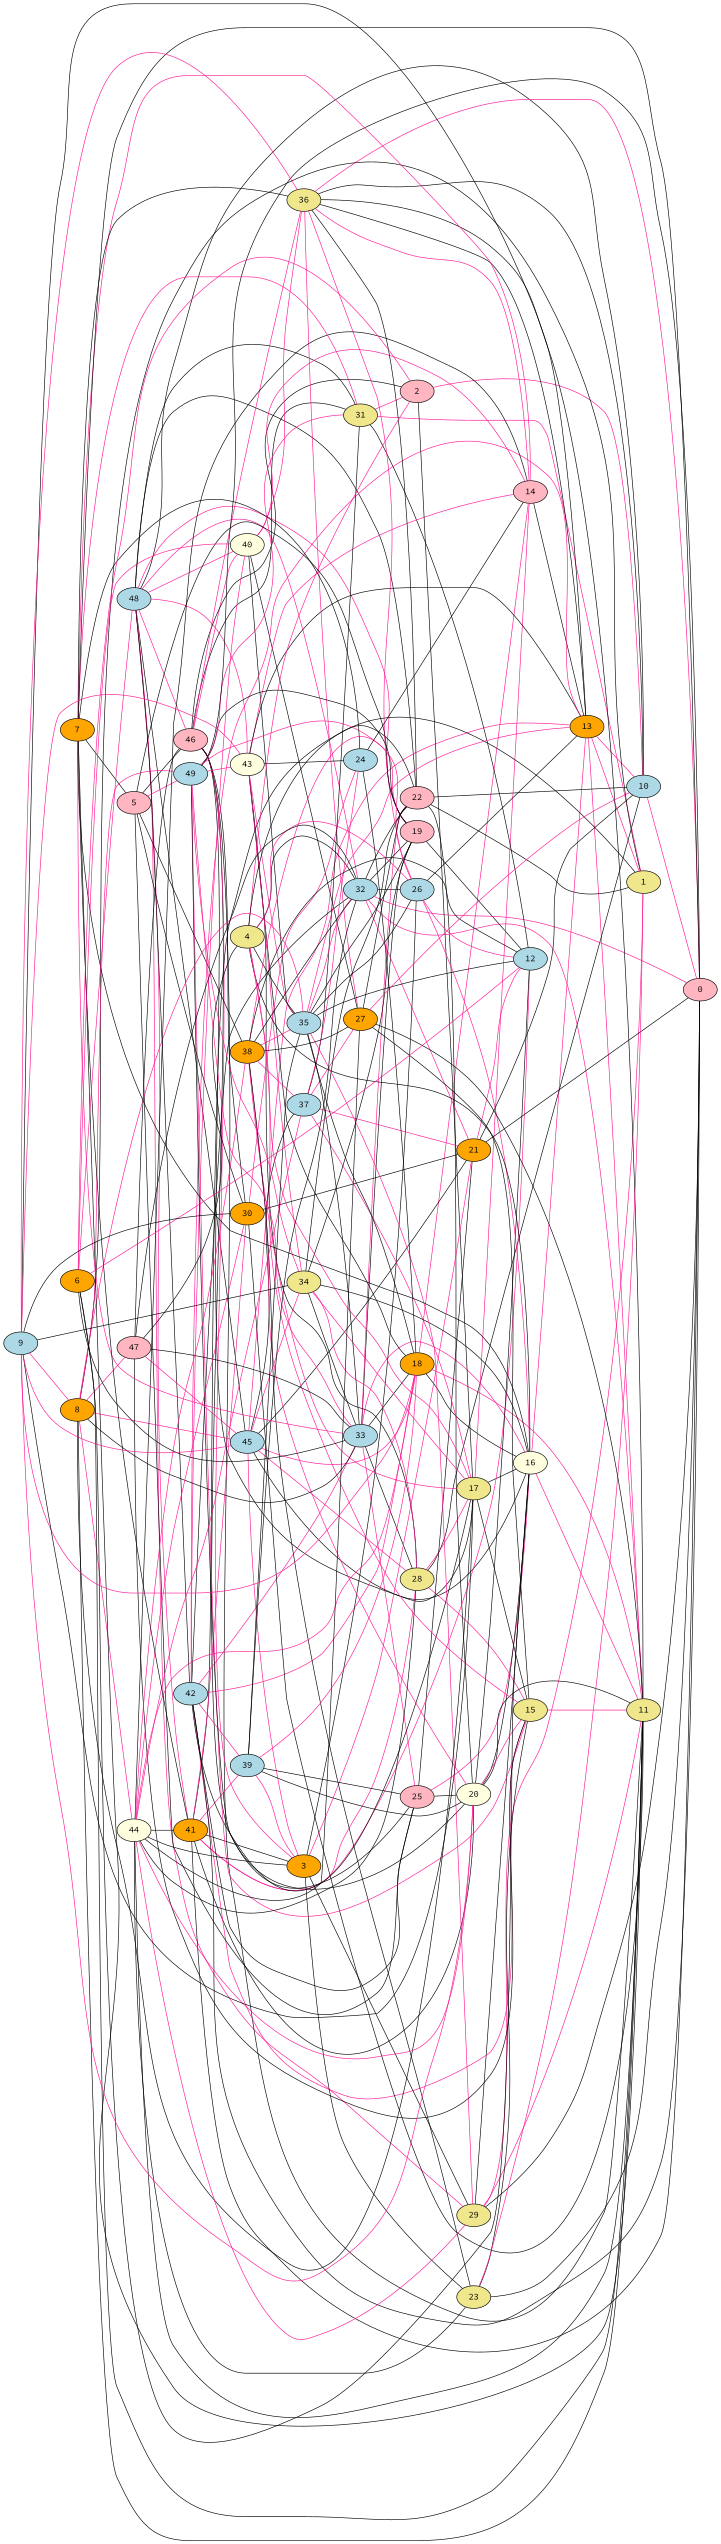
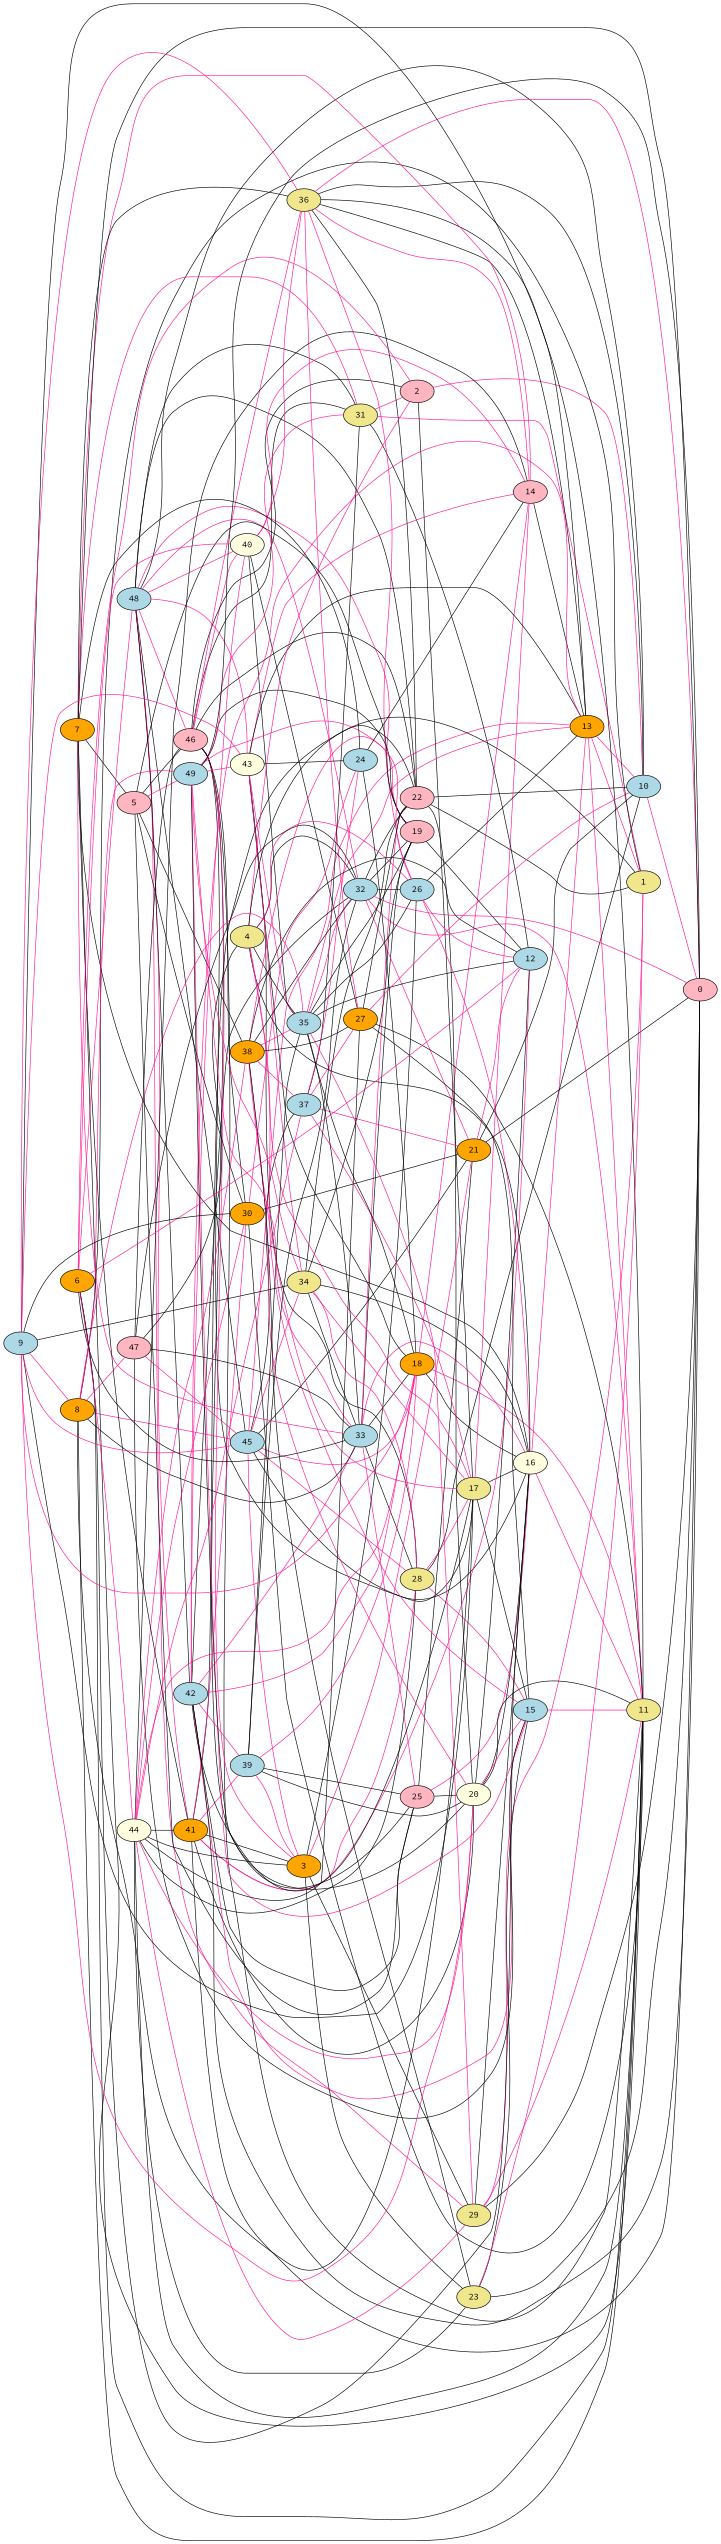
edge "46" -- "22": added
edge "8" -- "44": now "6" -- "44"
node "15": fillcolor khaki -> lightblue
